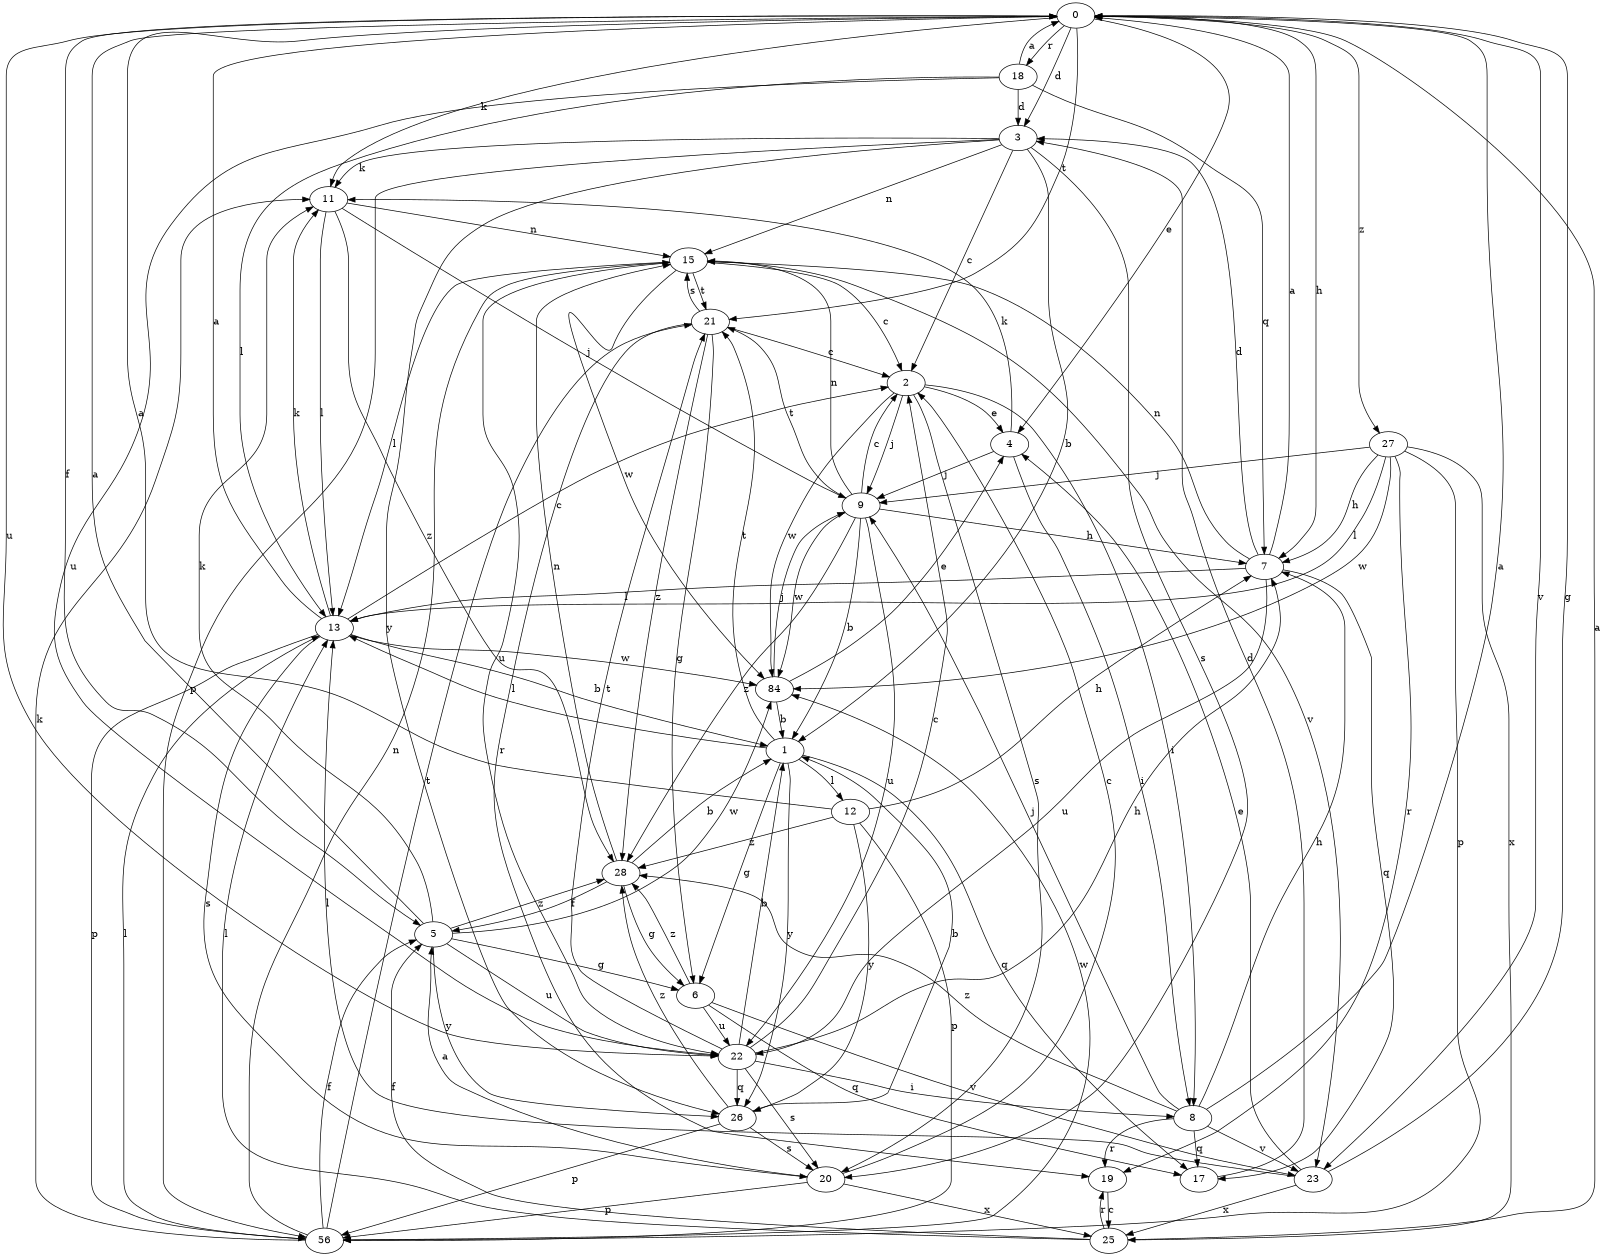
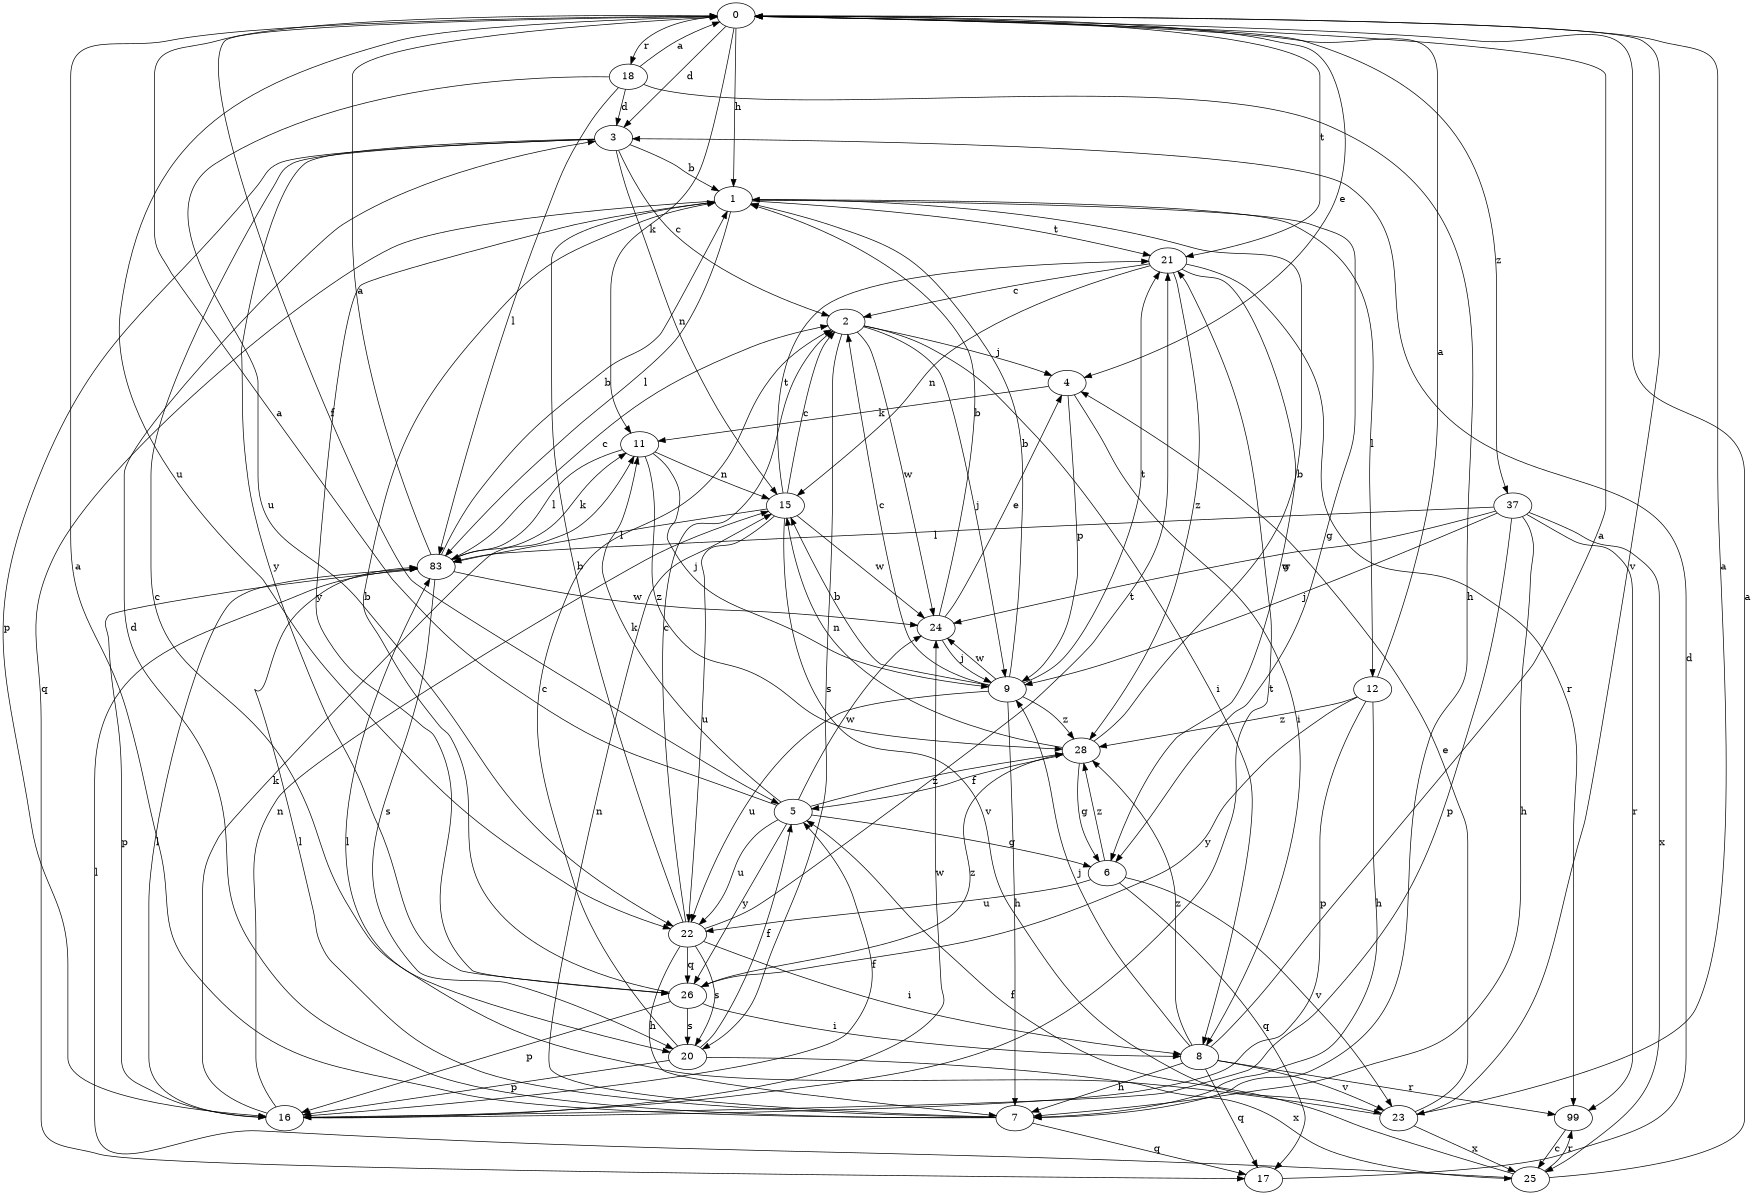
edge "3" -> "11": removed, label "k"
edge "0" -> "7": now "0" -> "1"
edge "21" -> "15": label "s" -> "n"
edge "18" -> "7": label "q" -> "h"
edge "9" -> "15": label "n" -> "b"
edge "2" -> "4": label "e" -> "j"
node "27": label "27" -> "37"
edge "4" -> "9": label "j" -> "p"
edge "23" -> "0": label "g" -> "a"
node "13": label "13" -> "83"
edge "3" -> "20": label "s" -> "c"
node "84": label "84" -> "24"
edge "7" -> "22": removed, label "u"
edge "26" -> "8": added, label "i"
edge "20" -> "5": label "a" -> "f"
node "19": label "19" -> "99"
node "56": label "56" -> "16"
